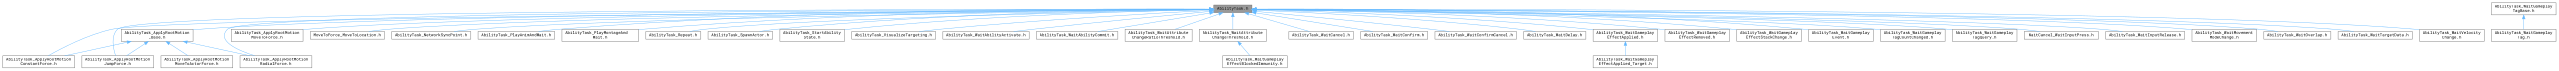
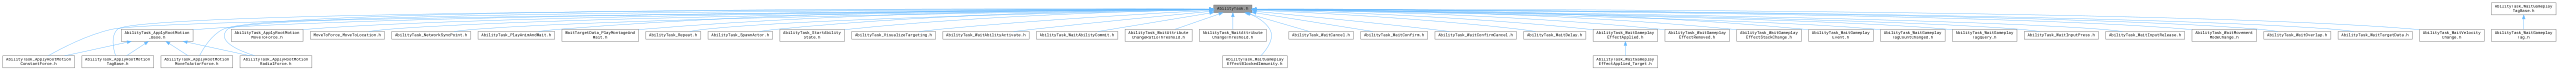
edge "AbilityTask_ApplyRootMotion MoveToActorForce.h" -> "AbilityTask.h": added
node "AbilityTask_PlayMontageAnd Wait.h": label "AbilityTask_PlayMontageAnd Wait.h" -> "WaitTargetData_PlayMontageAnd Wait.h"
node "WaitCancel_WaitInputPress.h": label "WaitCancel_WaitInputPress.h" -> "AbilityTask_WaitInputPress.h"
edge "AbilityTask_WaitGameplay EffectBlockedImmunity.h" -> "AbilityTask_WaitAttribute ChangeThreshold.h": now "AbilityTask_WaitGameplay EffectBlockedImmunity.h" -> "AbilityTask.h"
node "AbilityTask_ApplyRootMotion JumpForce.h": label "AbilityTask_ApplyRootMotion JumpForce.h" -> "AbilityTask_ApplyRootMotion TagBase.h"
